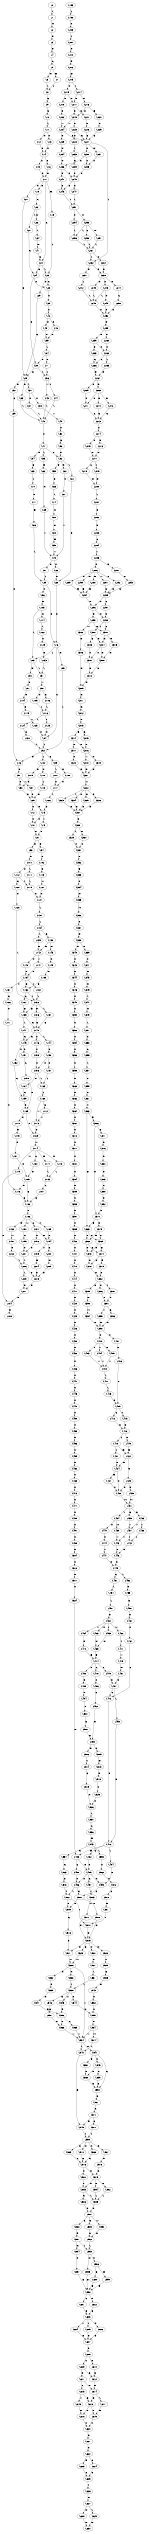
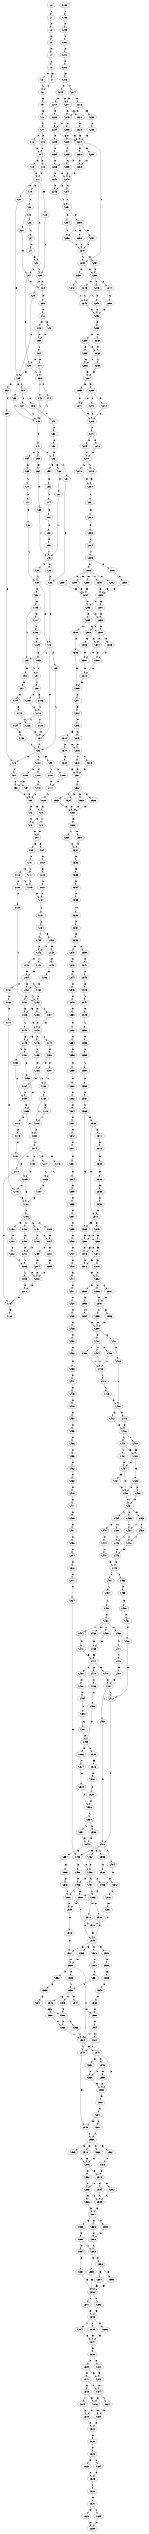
node "S537": added
edge "S611" -> "S614": label "R" -> "S"
